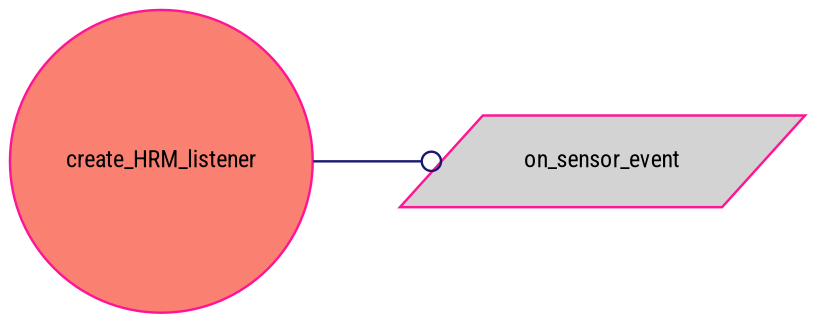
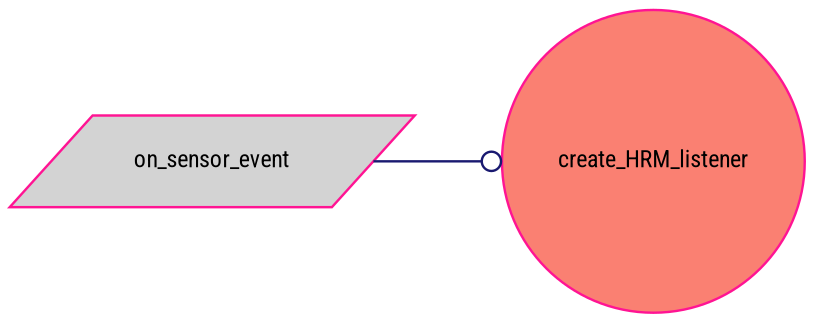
edge "create_HRM_listener" -> "on_sensor_event": reversed
